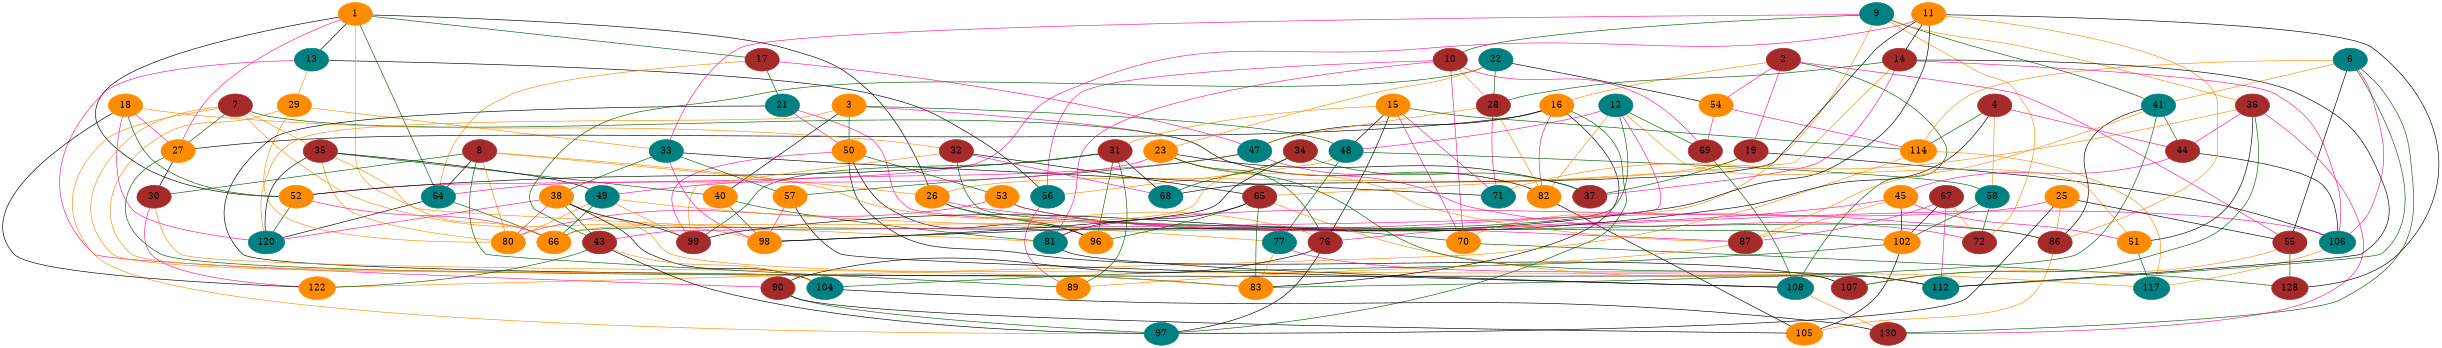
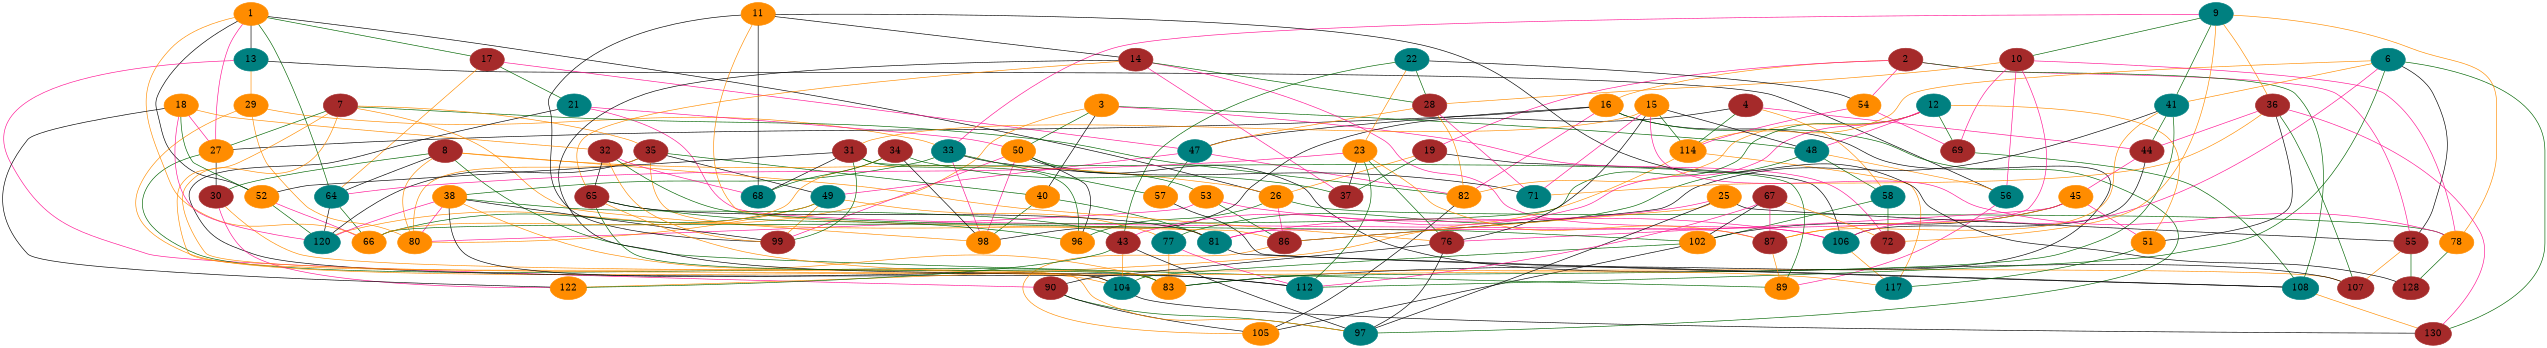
edge "11" -- "52": removed
edge "57" -- "98": now "50" -- "98"
node "70": label "70" -> "78"
